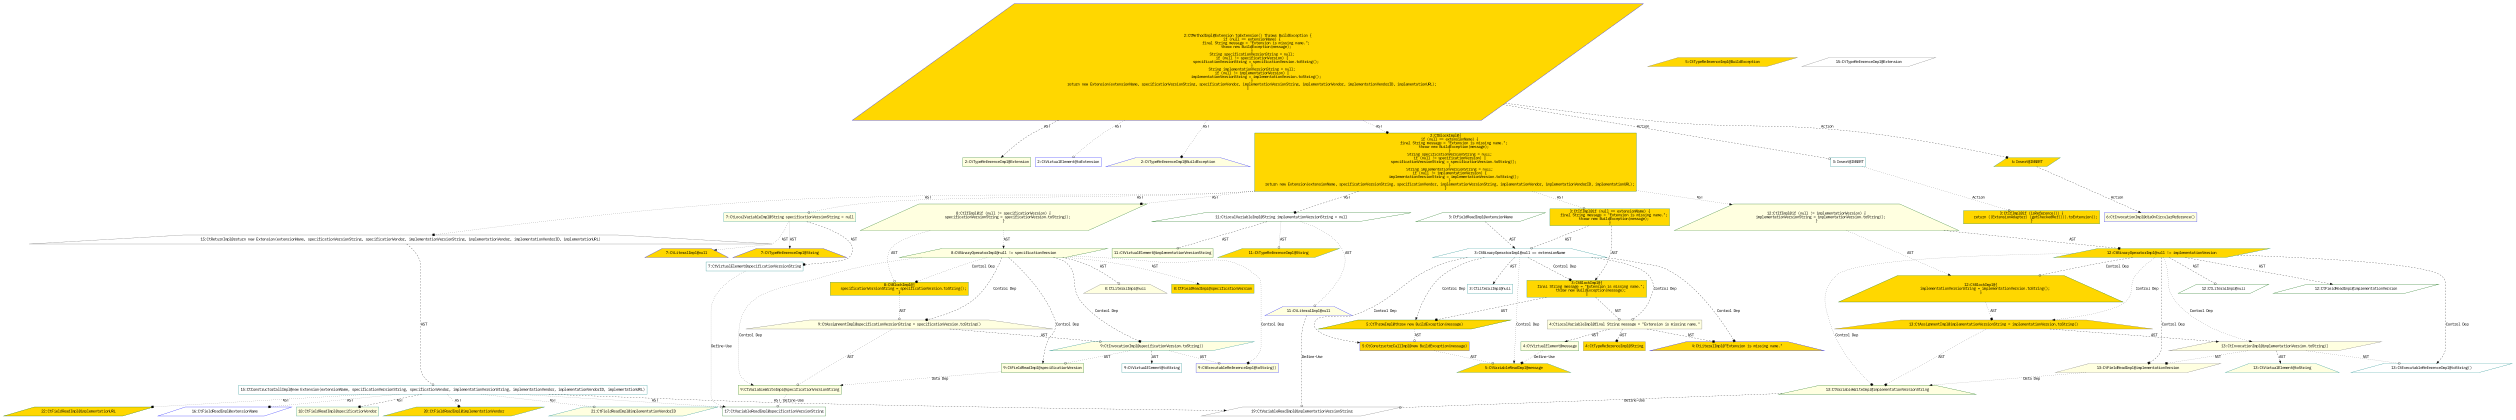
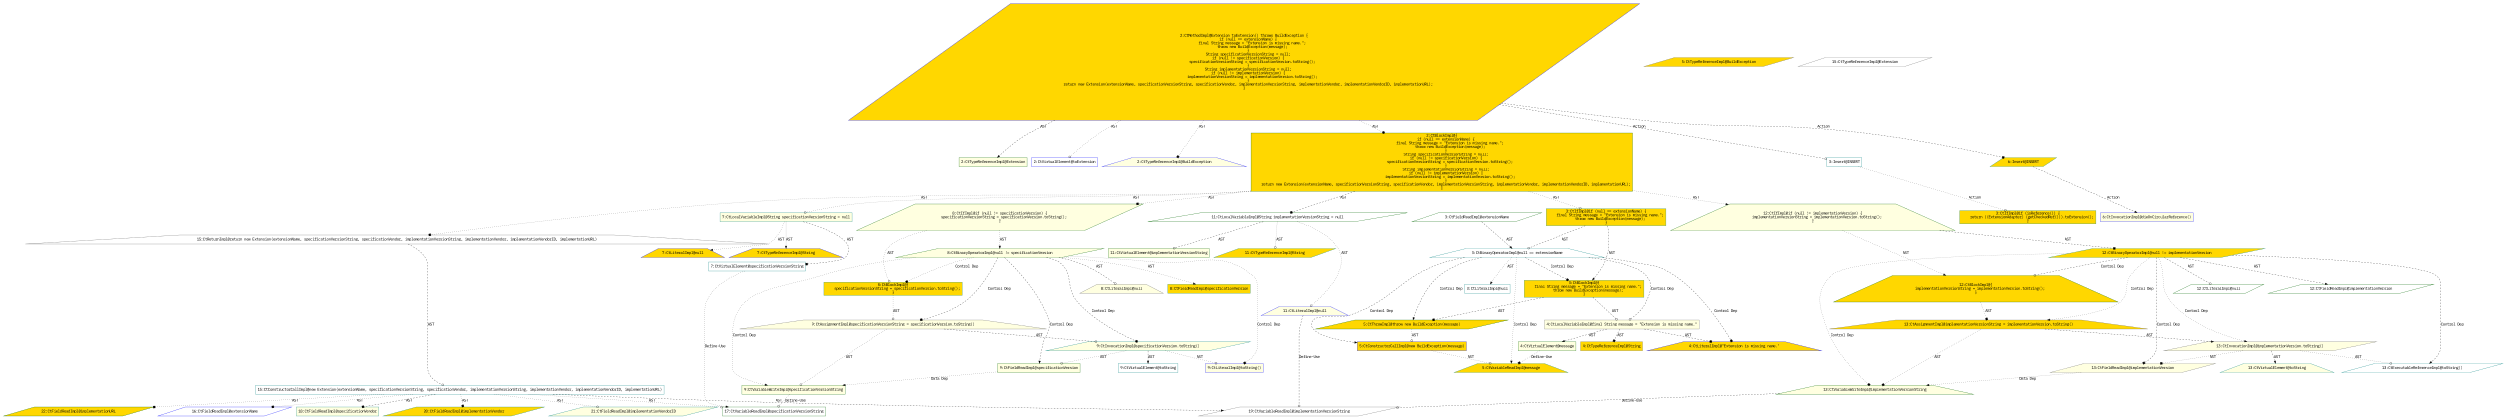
edge "3:CtBinaryOperatorImpl@null == extensionName" -> "3:CtLiteralImpl@null": style dashed -> dotted
node "9:CtExecutableReferenceImpl@toString()": label "9:CtExecutableReferenceImpl@toString()" -> "9:CtLiteralImpl@toString()"
